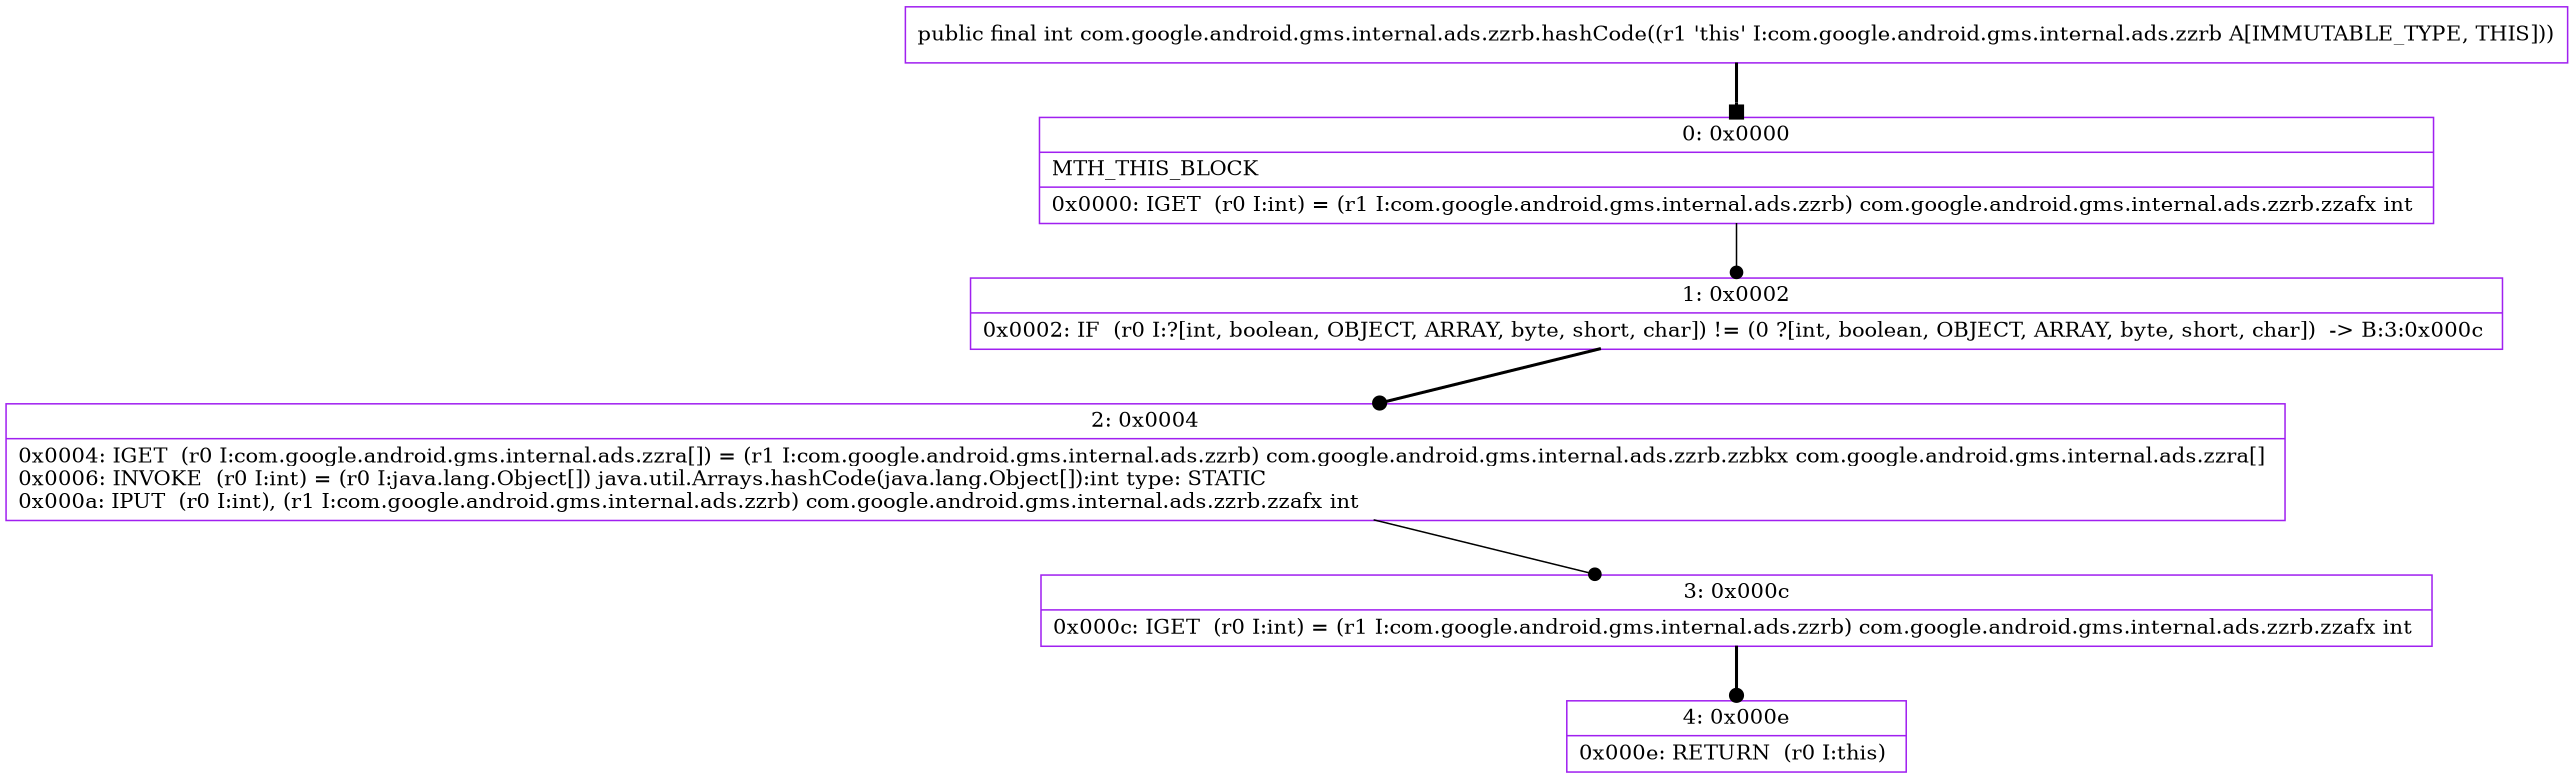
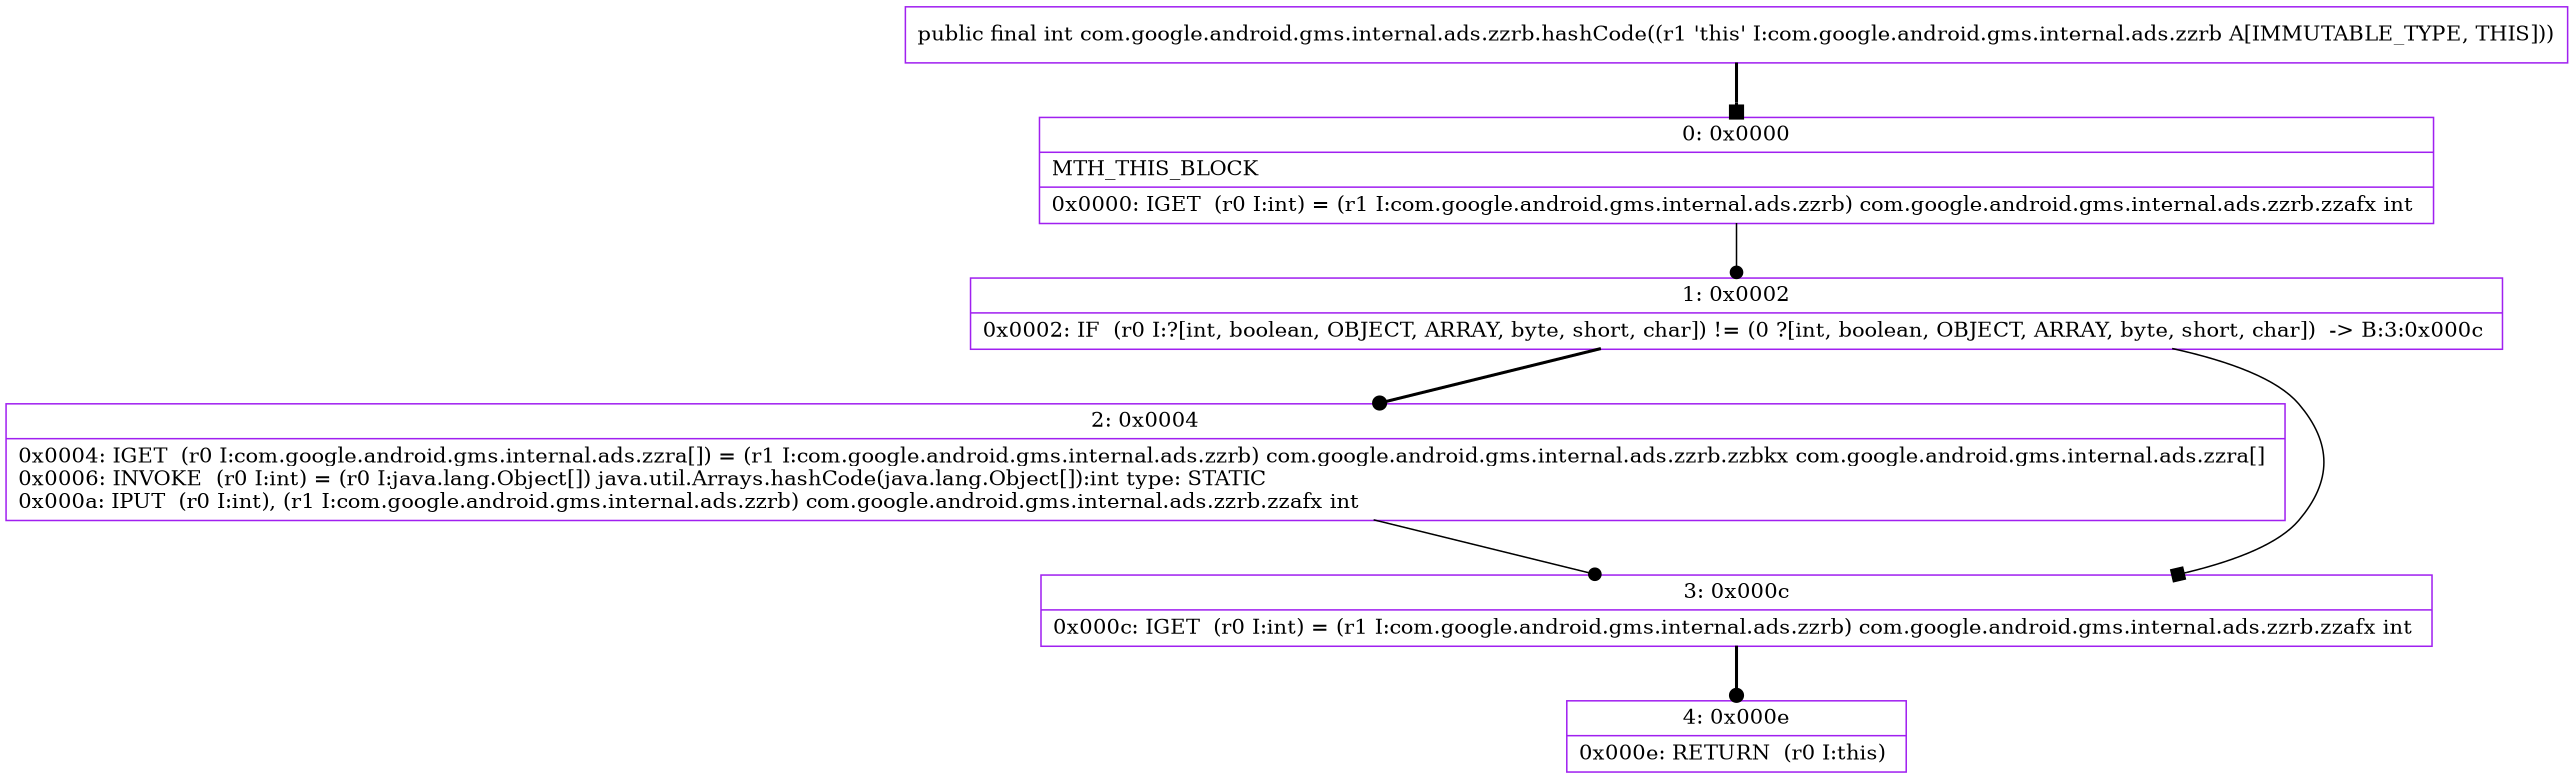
edge "1: 0x0002" -> "3: 0x000c": added
